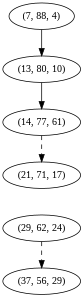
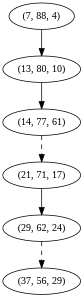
edge "(21, 71, 17)" -> "(29, 62, 24)": added
